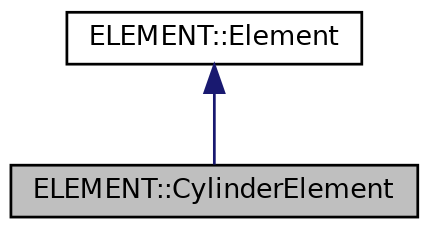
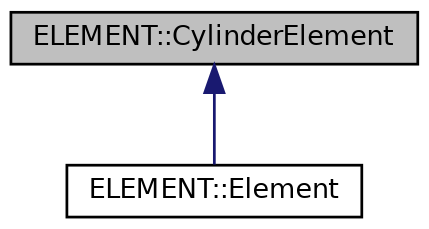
edge "ELEMENT::CylinderElement" -> "ELEMENT::Element": reversed
